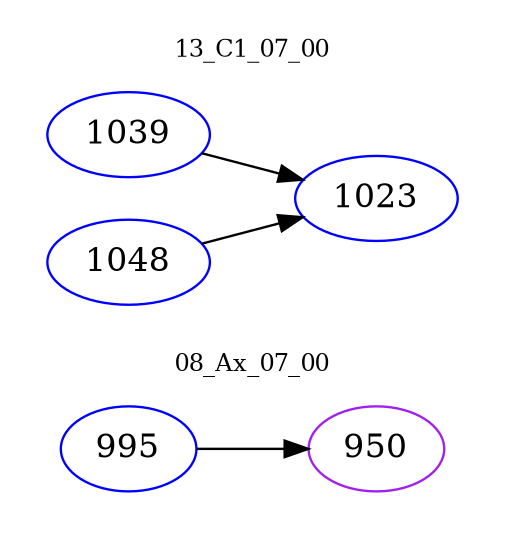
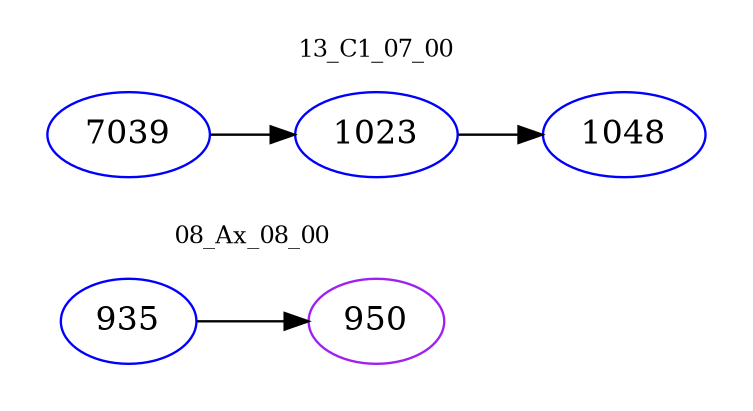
node "1039": label "1039" -> "7039"
edge "1048" -> "1023": reversed
cluster "08_Ax_07_00": label "08_Ax_07_00" -> "08_Ax_08_00"
node "995": label "995" -> "935"
